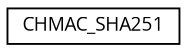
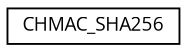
node "CHMAC_SHA251": label "CHMAC_SHA251" -> "CHMAC_SHA256"
